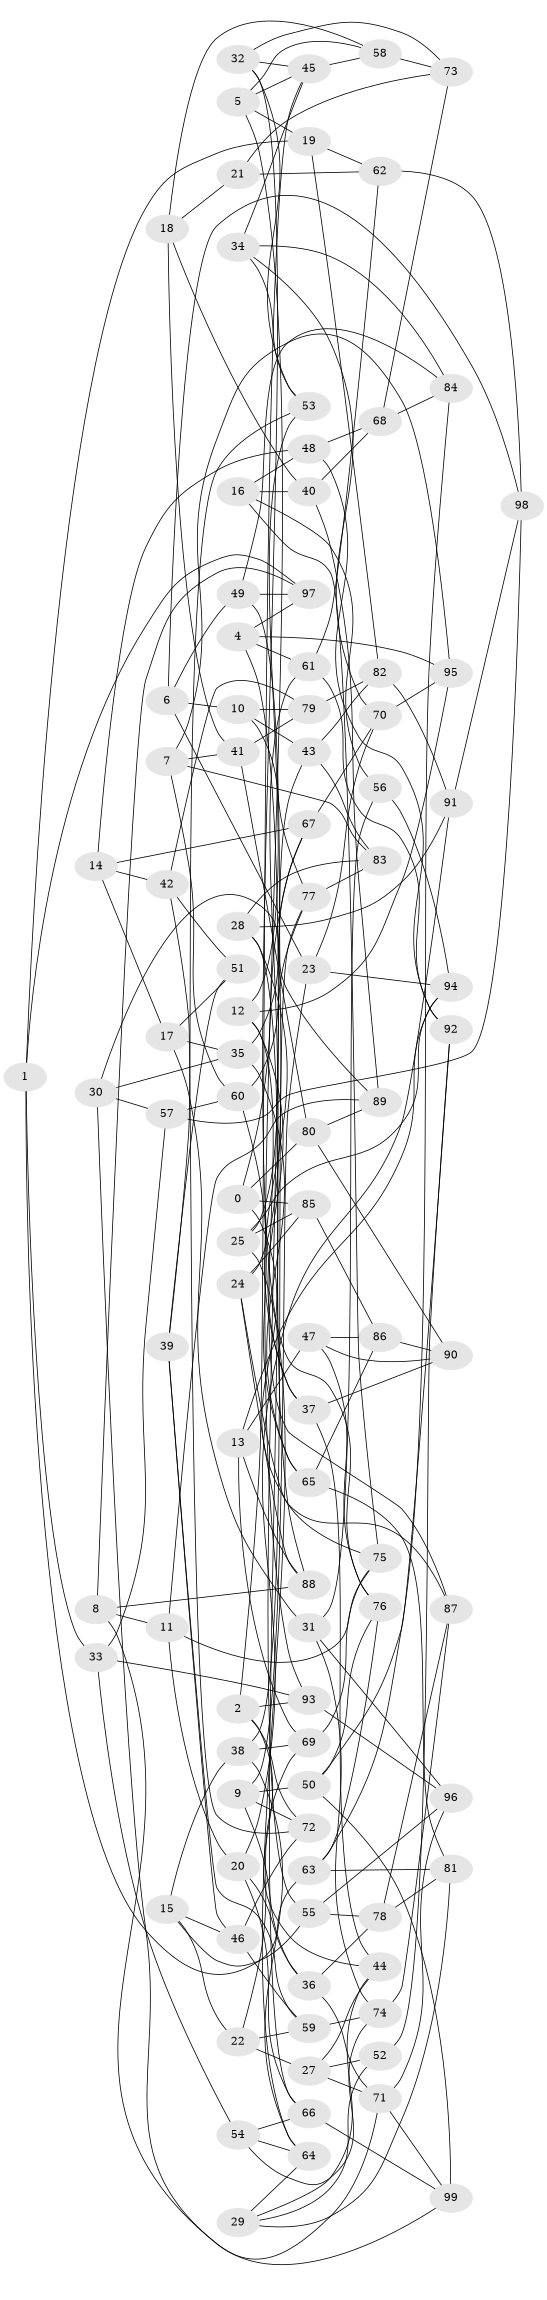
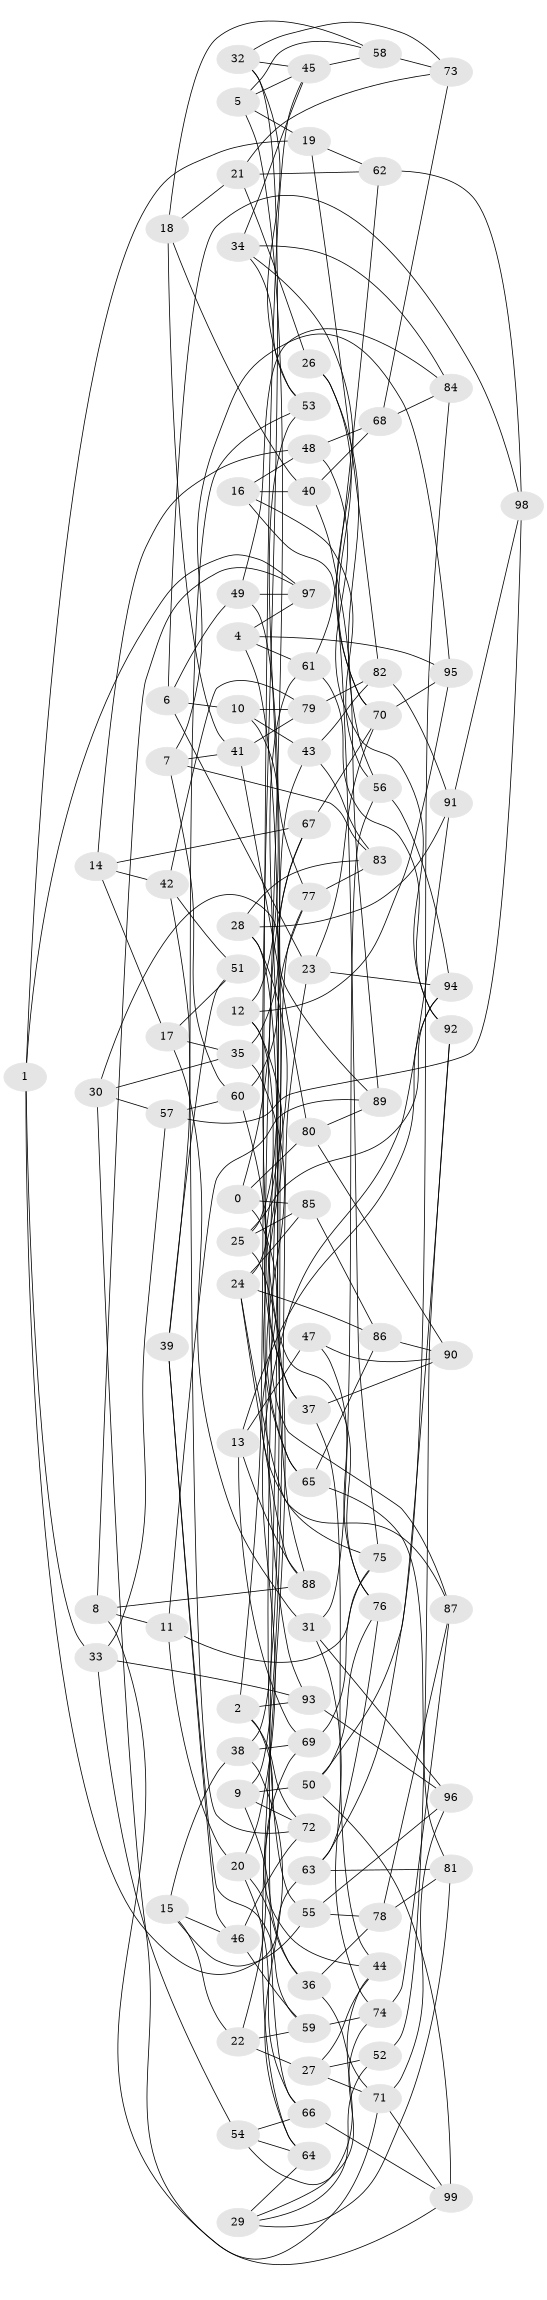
node "26": added
edge "47" -- "86": now "24" -- "86"
